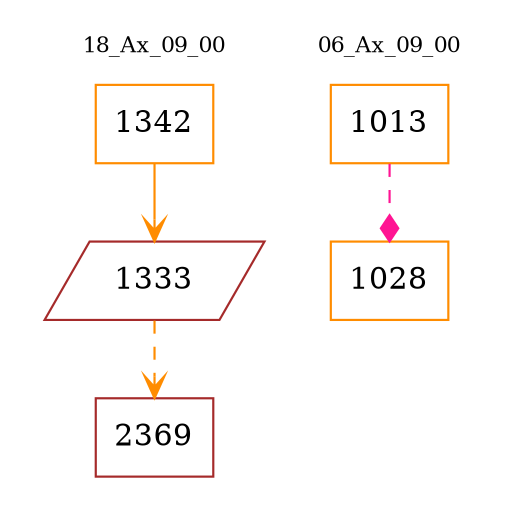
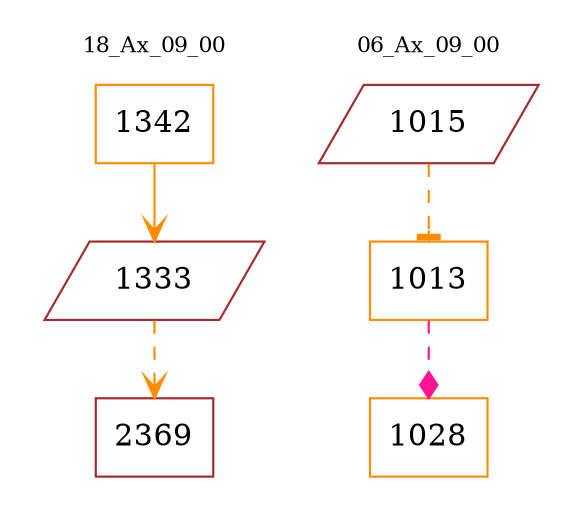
node "1015": added
